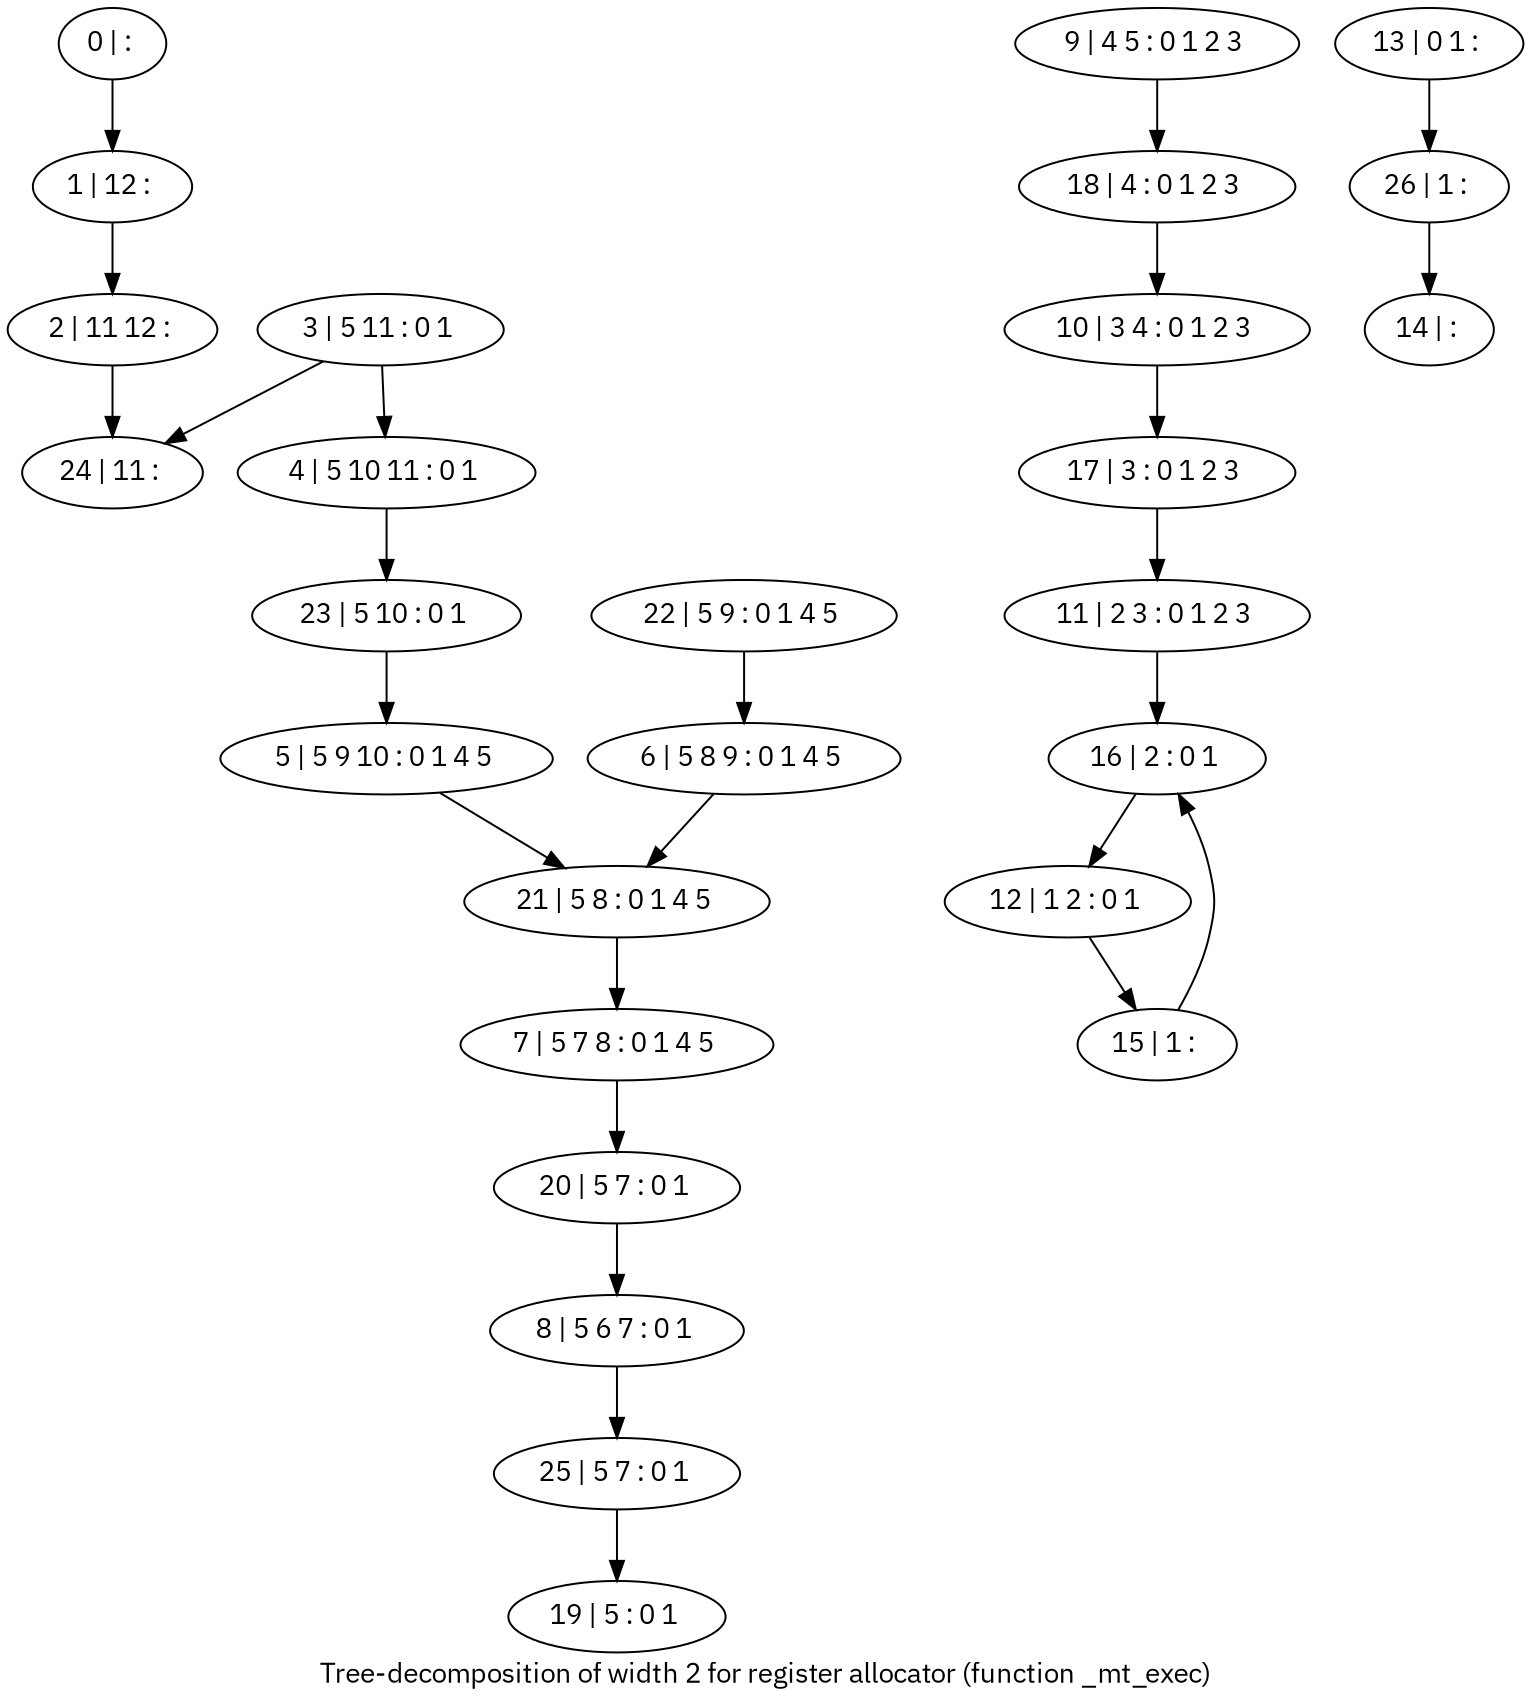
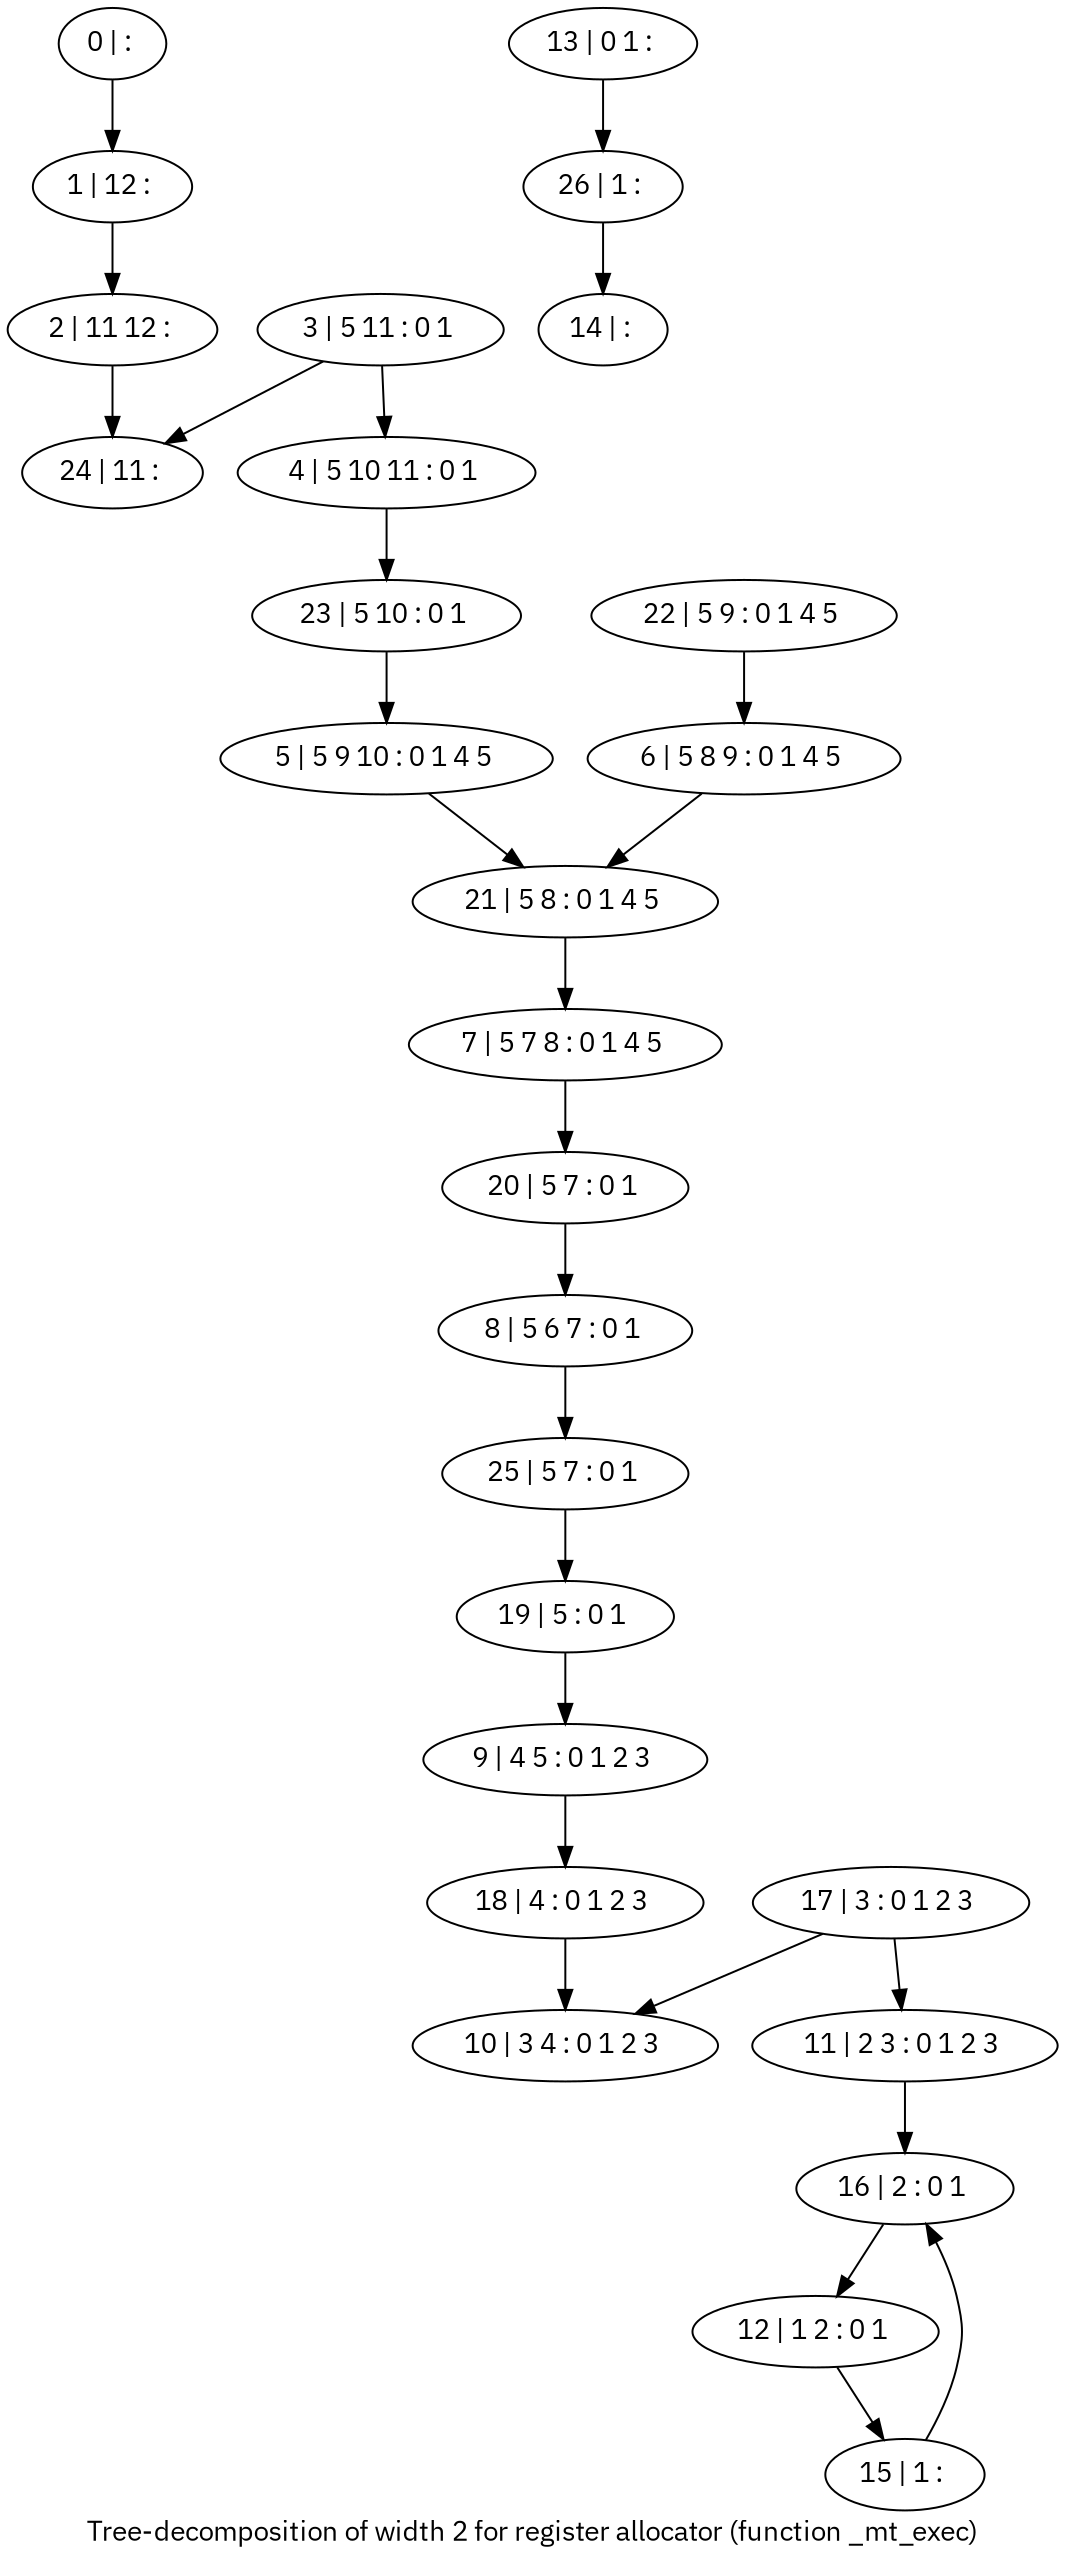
edge "10 | 3 4 : 0 1 2 3" -> "17 | 3 : 0 1 2 3": reversed
edge "19 | 5 : 0 1" -> "9 | 4 5 : 0 1 2 3": added
